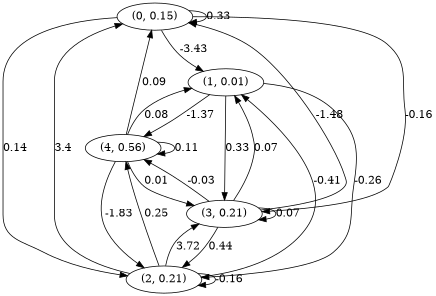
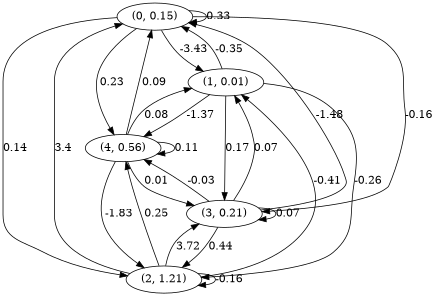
edge "(1, 0.01)" -> "(0, 0.15)": added, label "-0.35"
edge "(0, 0.15)" -> "(4, 0.56)": added, label "0.23"
edge "(1, 0.01)" -> "(3, 0.21)": label "0.33" -> "0.17"
node "(2, 0.21)": label "(2, 0.21)" -> "(2, 1.21)"
